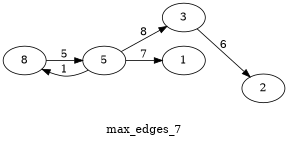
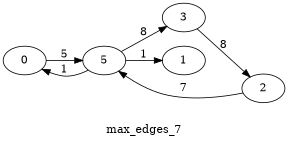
edge "3" -> "2": label "6" -> "8"
edge "5" -> "1": label "7" -> "1"
node "8": label "8" -> "0"
edge "2" -> "5": added, label "7"
